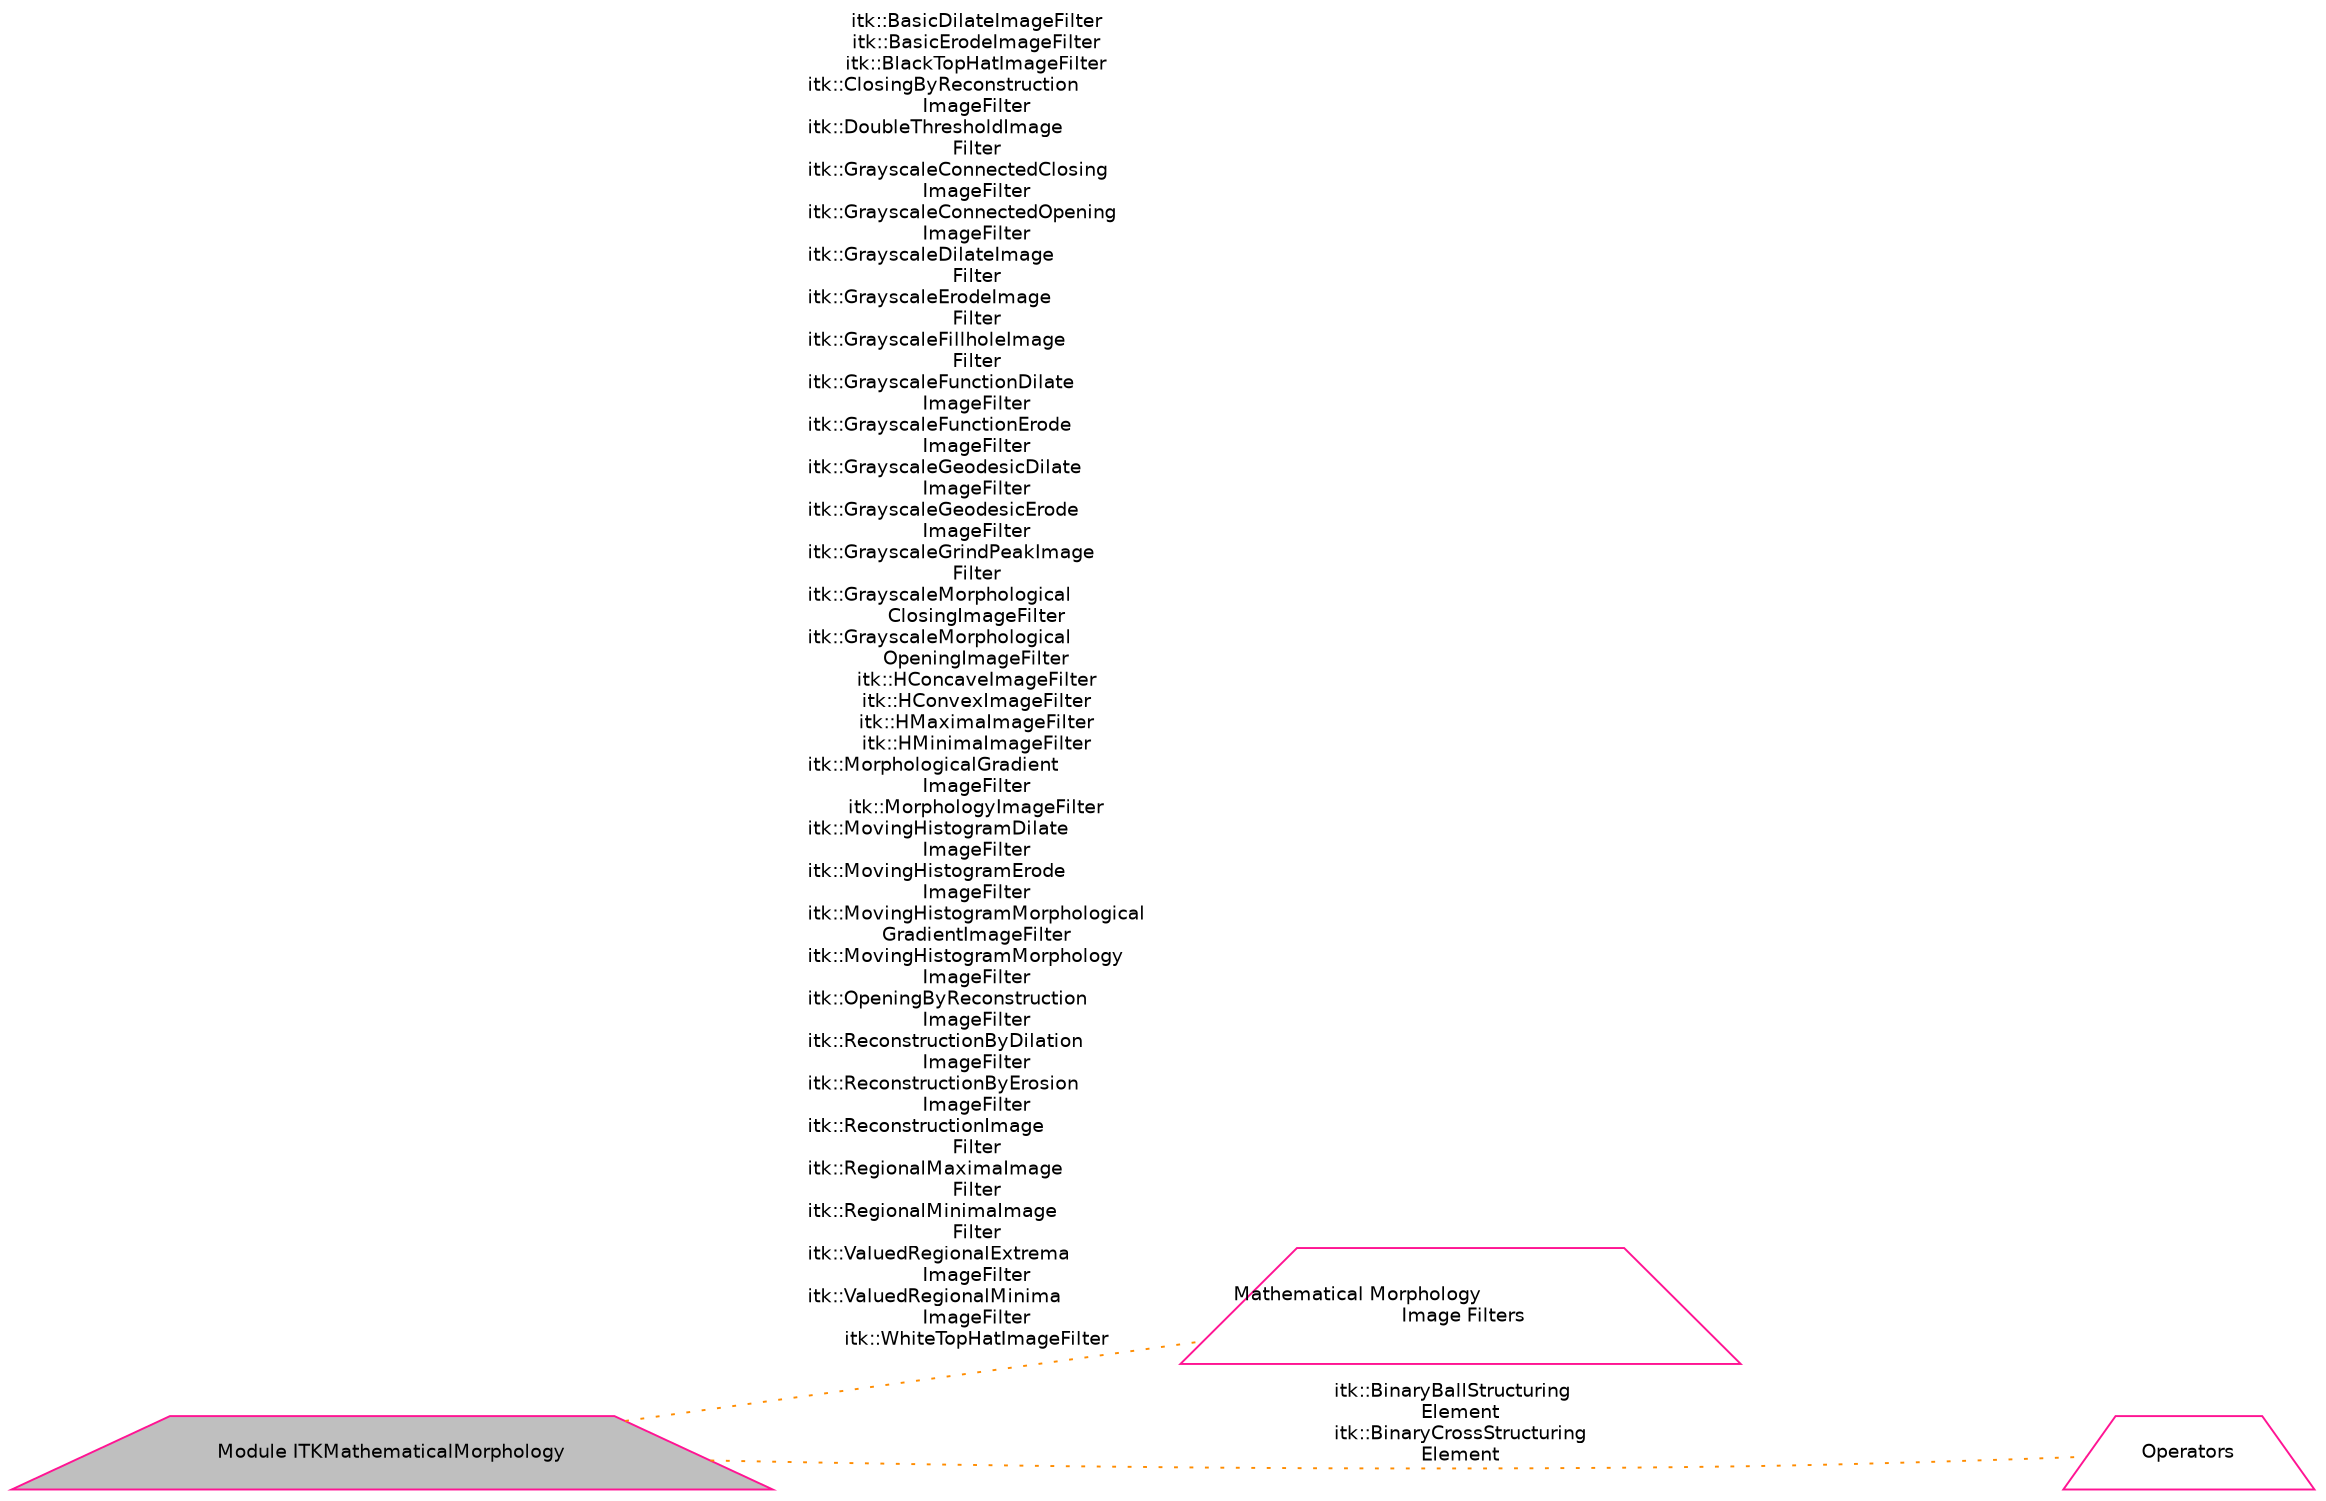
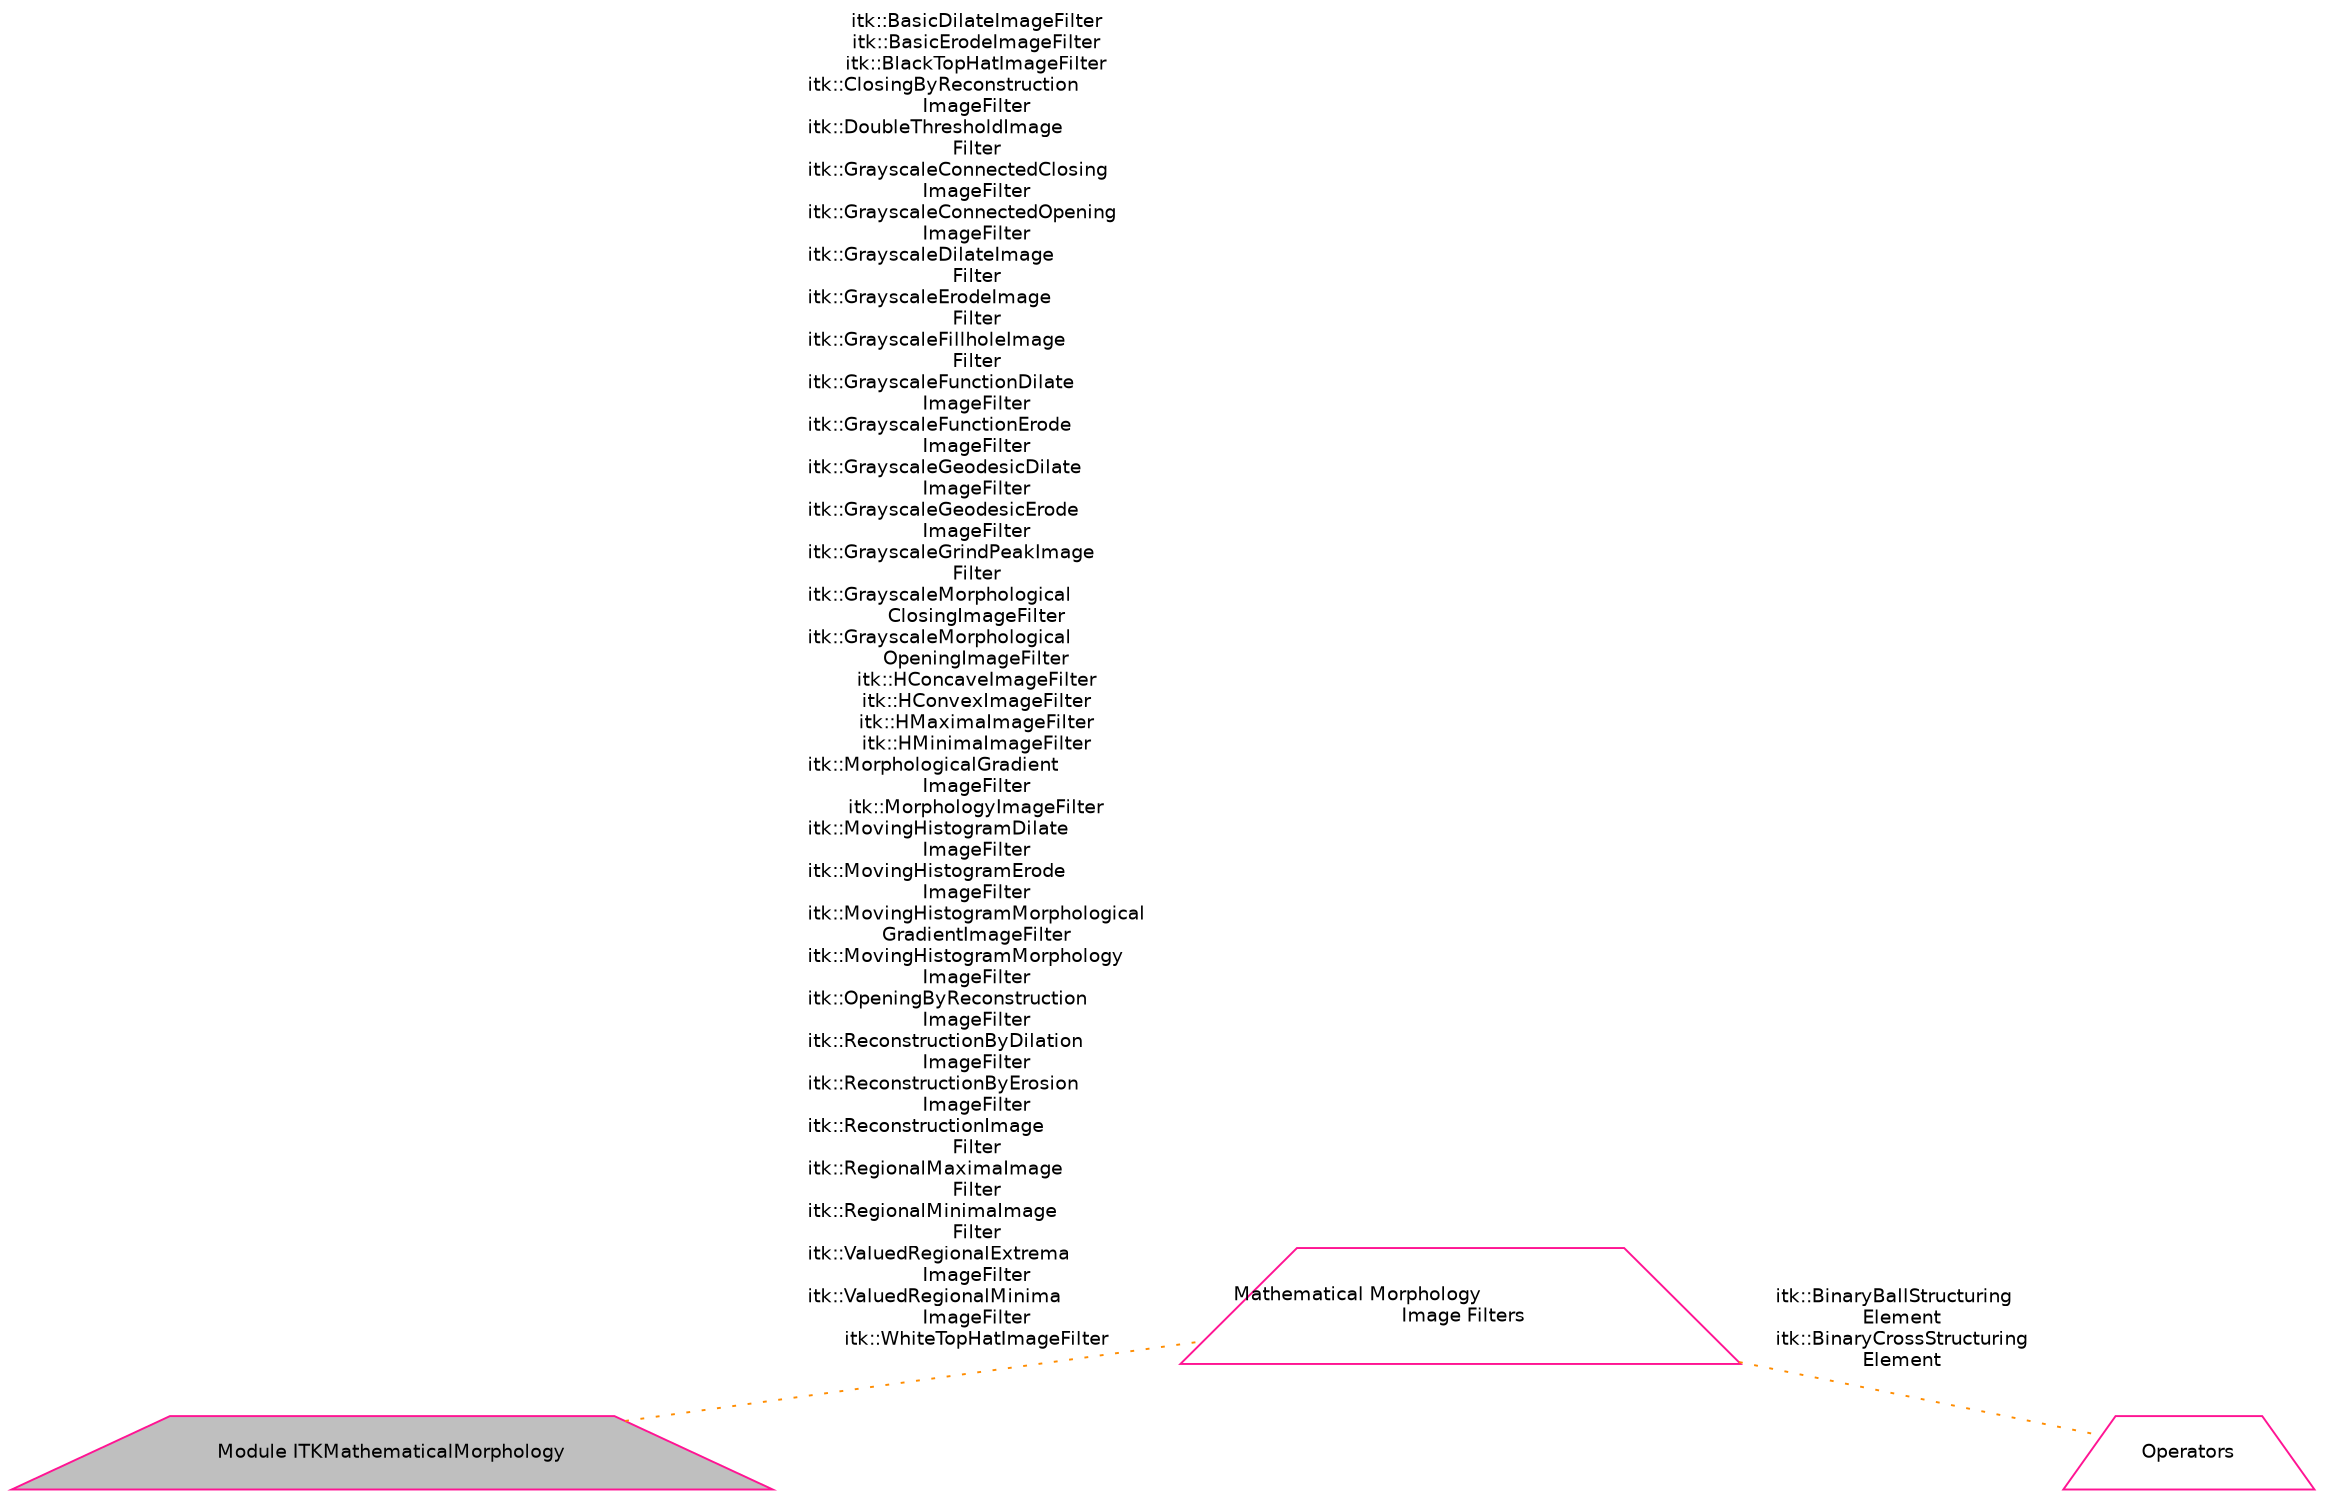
edge "Module ITKMathematicalMorphology" -- "Operators": now "Mathematical Morphology Image Filters" -- "Operators"
